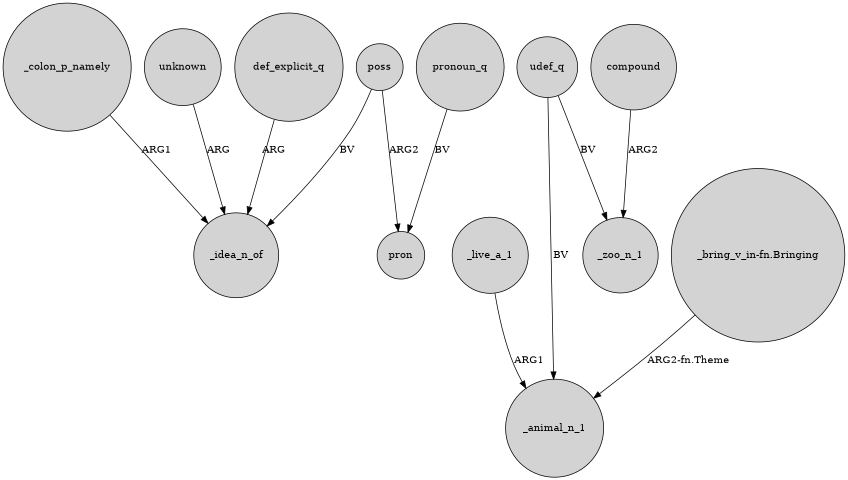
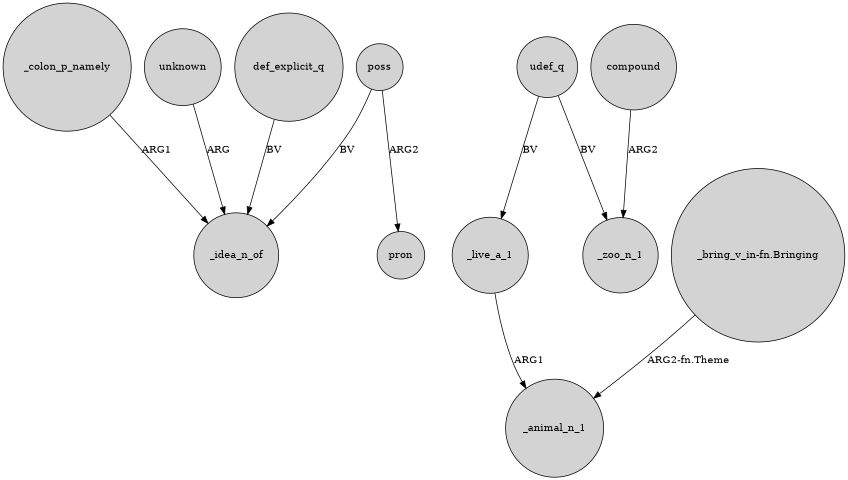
node "pronoun_q": removed
edge "def_explicit_q" -> "_idea_n_of": label "ARG" -> "BV"
edge "udef_q" -> "_animal_n_1": now "udef_q" -> "_live_a_1"
